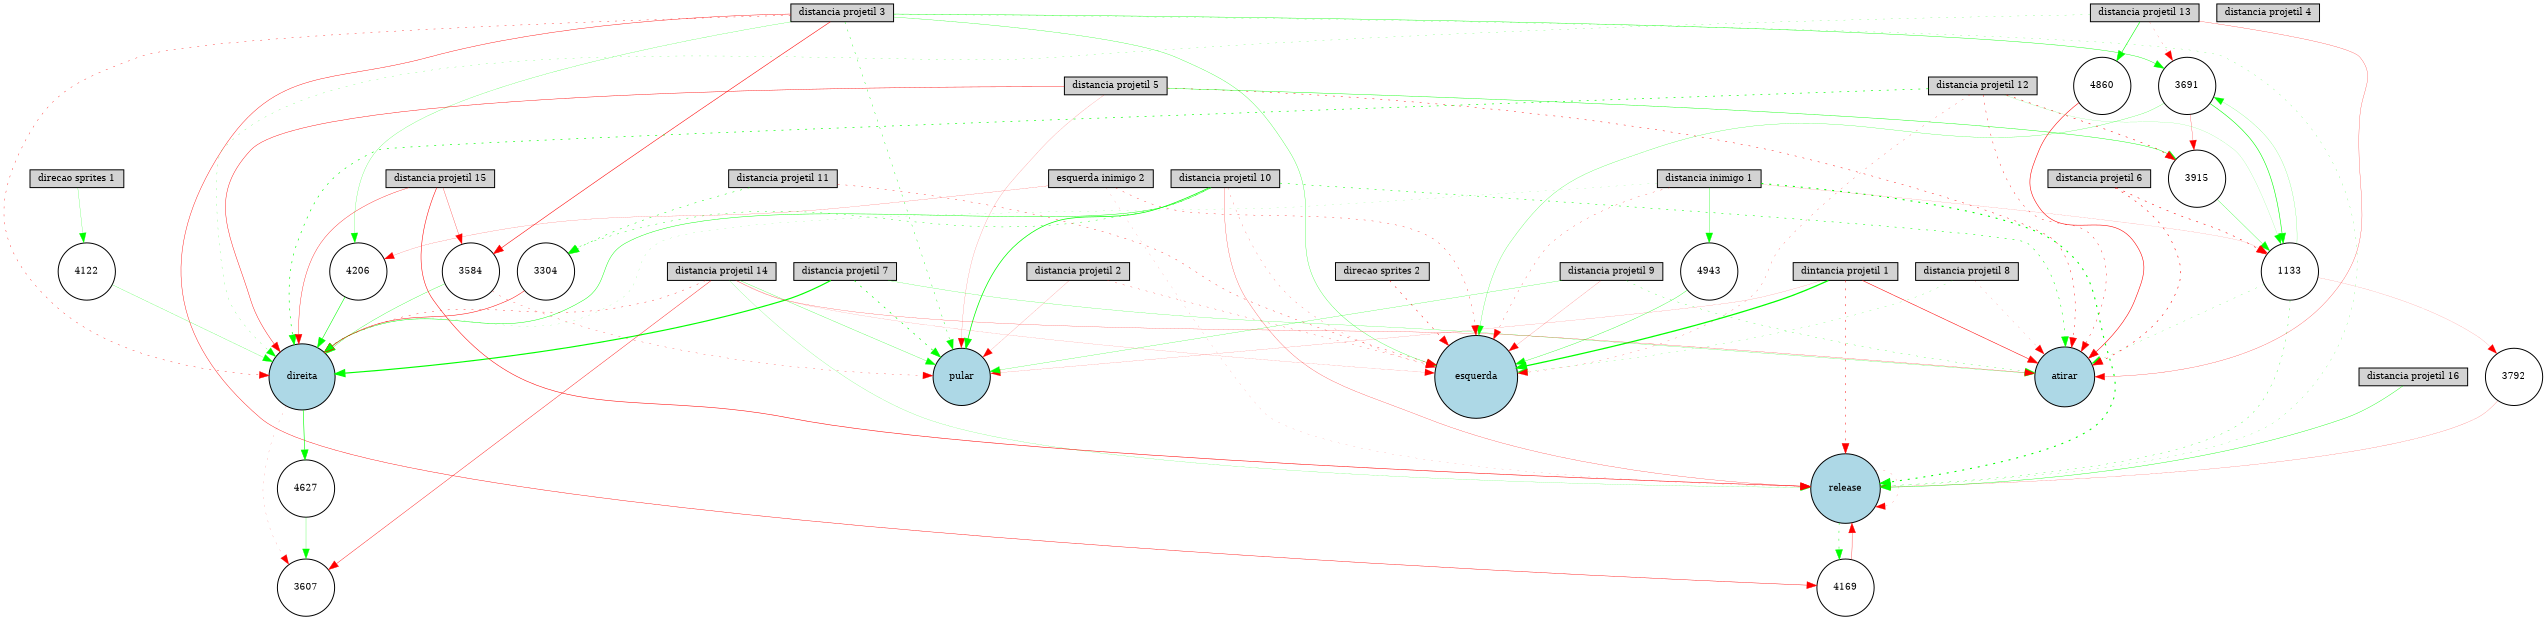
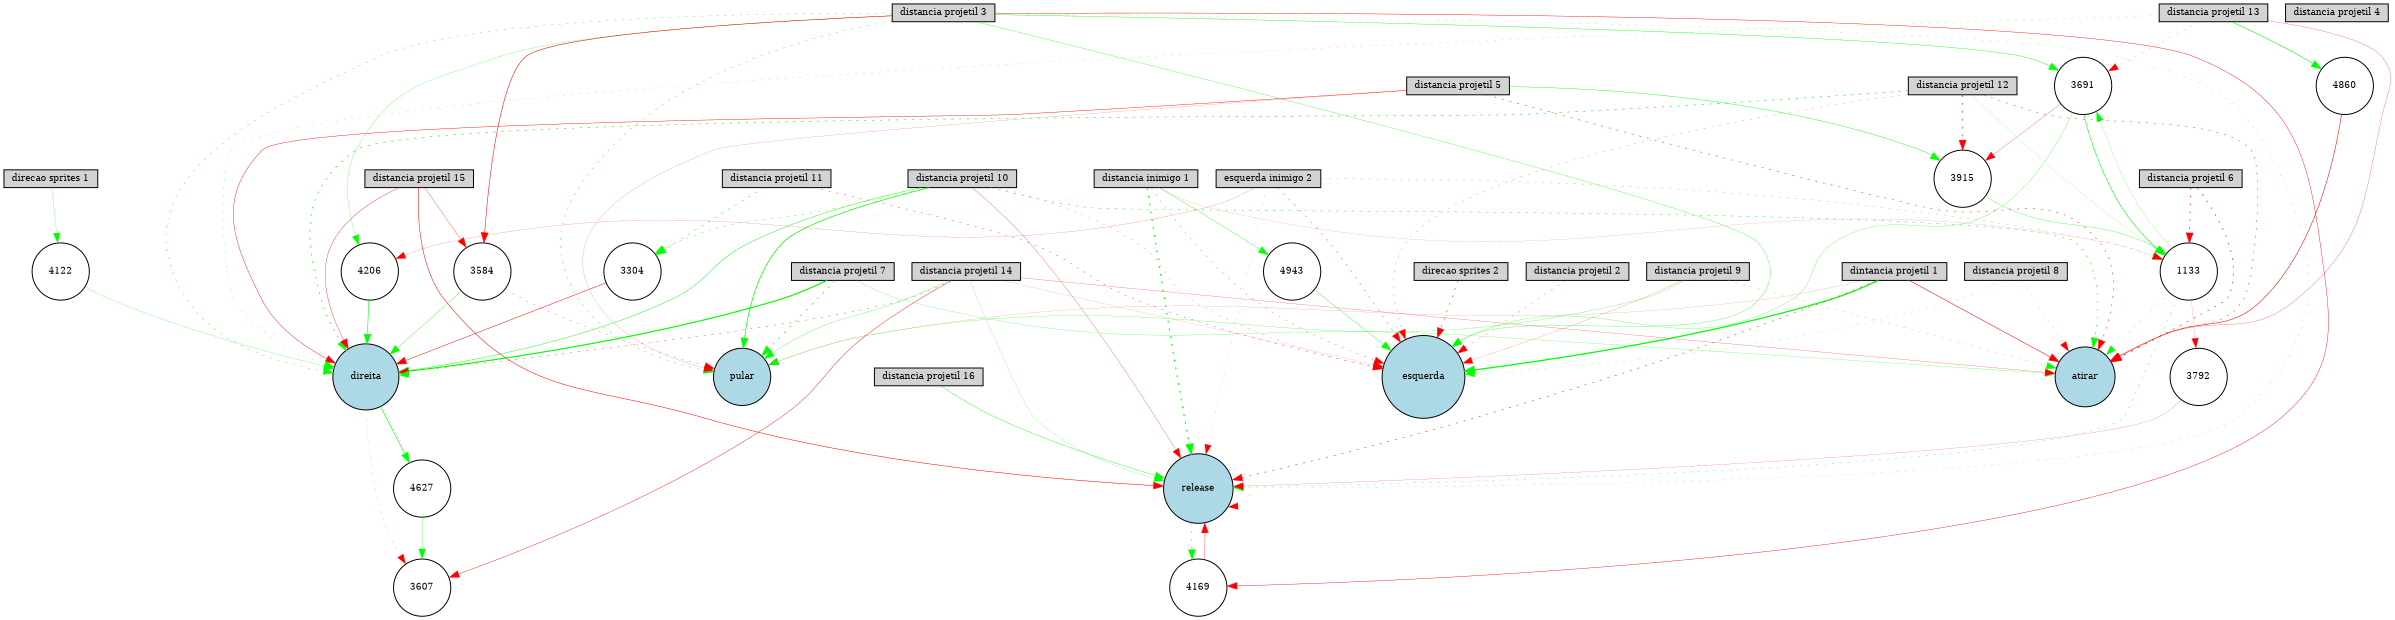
edge "distancia projetil 3" -> "direita": color red -> green
edge "esquerda inimigo 2" -> "1133": added
edge "distancia projetil 2" -> "pular": removed
